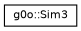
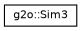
node "g0o::Sim3": label "g0o::Sim3" -> "g2o::Sim3"
